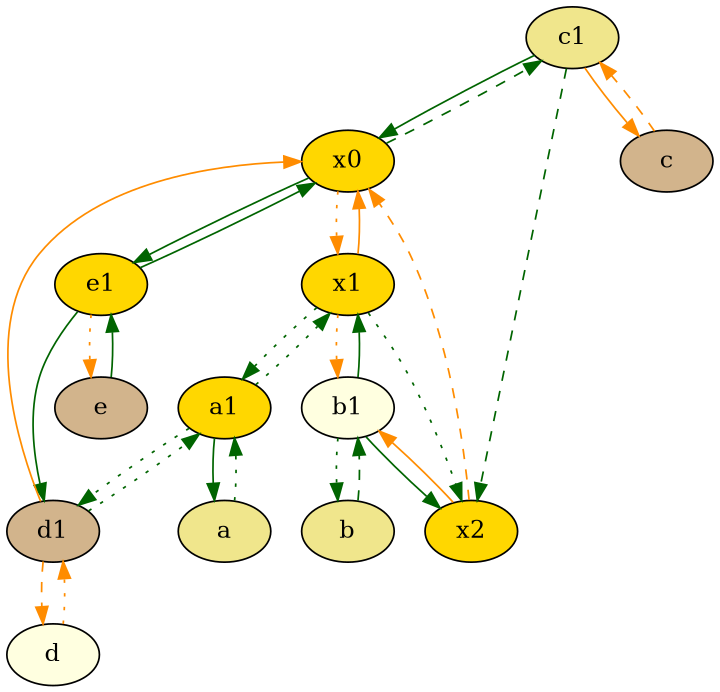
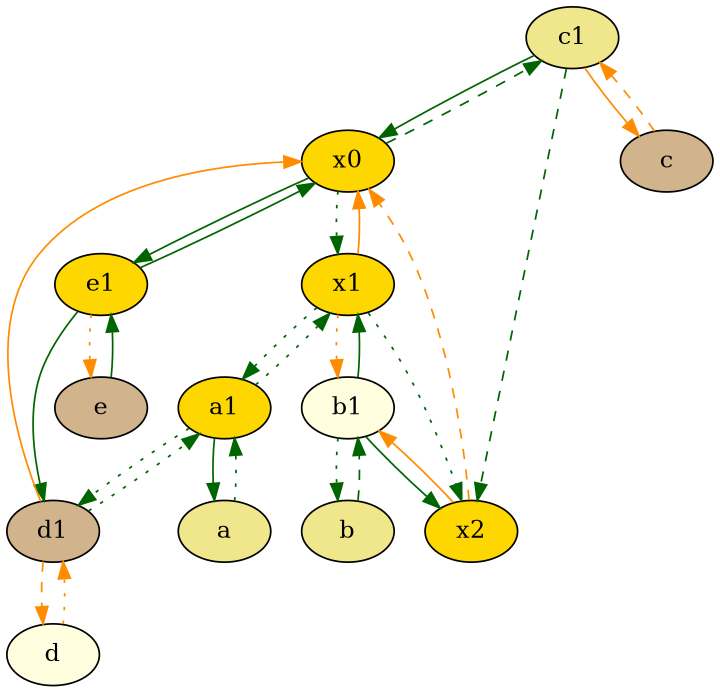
edge "x0" -> "x1": color darkorange -> darkgreen
